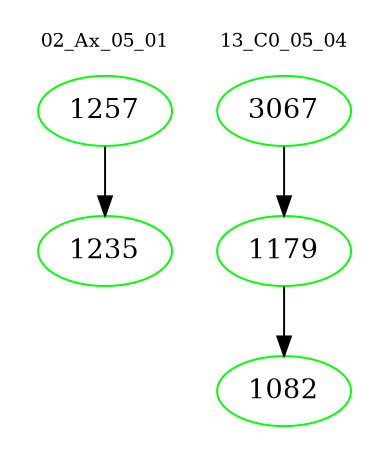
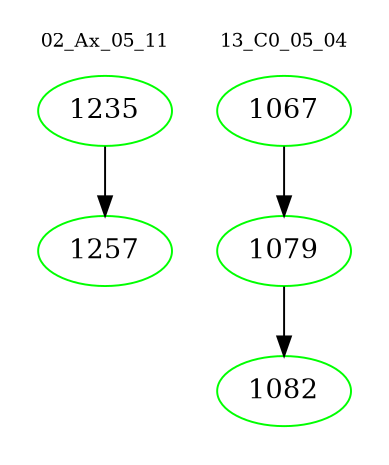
cluster "02_Ax_05_01": label "02_Ax_05_01" -> "02_Ax_05_11"
node "3067": label "3067" -> "1067"
edge "1257" -> "1235": reversed
node "1179": label "1179" -> "1079"
